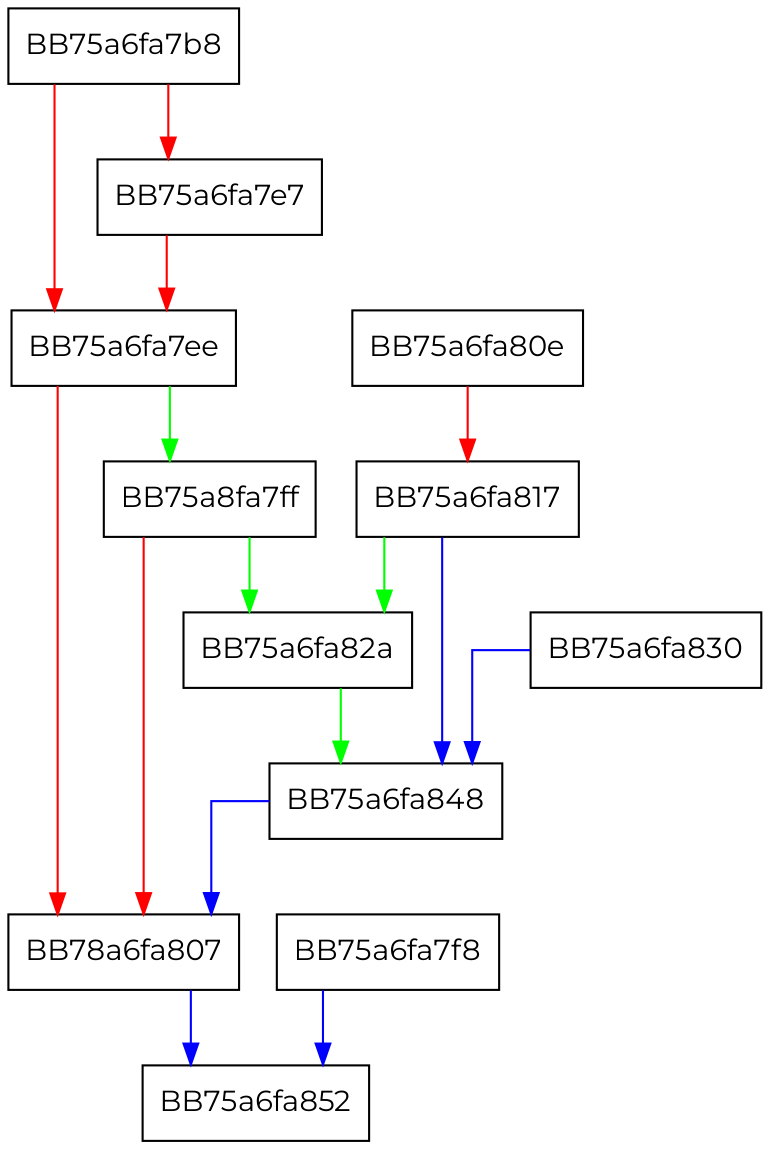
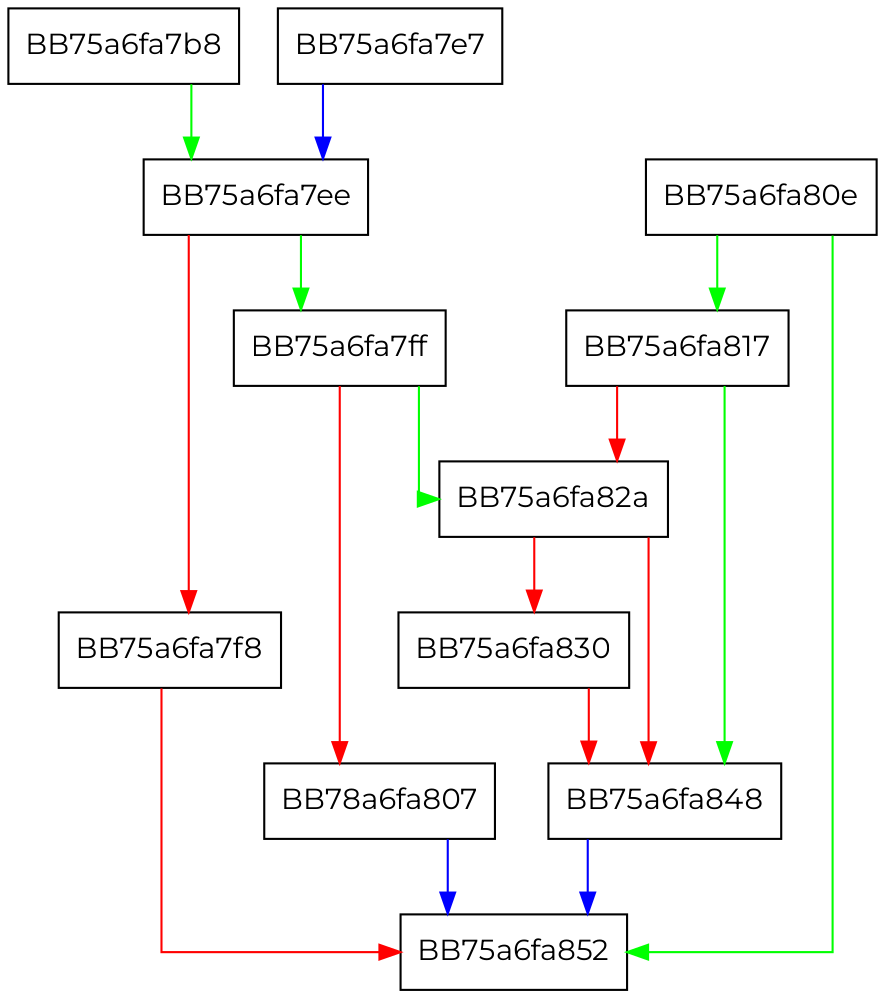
edge "BB75a6fa7b8" -> "BB75a6fa7e7": removed
edge "BB75a6fa7b8" -> "BB75a6fa7ee": color red -> green
edge "BB75a6fa7e7" -> "BB75a6fa7ee": color red -> blue
edge "BB75a6fa80e" -> "BB75a6fa817": color red -> green
node "BB75a8fa7ff": label "BB75a8fa7ff" -> "BB75a6fa7ff"
edge "BB75a6fa817" -> "BB75a6fa82a": color green -> red
edge "BB75a6fa82a" -> "BB75a6fa830": added
edge "BB75a6fa7ee" -> "BB78a6fa807": now "BB75a6fa7ee" -> "BB75a6fa7f8"
edge "BB75a6fa817" -> "BB75a6fa848": color blue -> green
edge "BB75a6fa830" -> "BB75a6fa848": color blue -> red
edge "BB75a6fa80e" -> "BB75a6fa852": added
edge "BB75a6fa82a" -> "BB75a6fa848": color green -> red
edge "BB75a6fa848" -> "BB78a6fa807": now "BB75a6fa848" -> "BB75a6fa852"
edge "BB75a6fa7f8" -> "BB75a6fa852": color blue -> red
